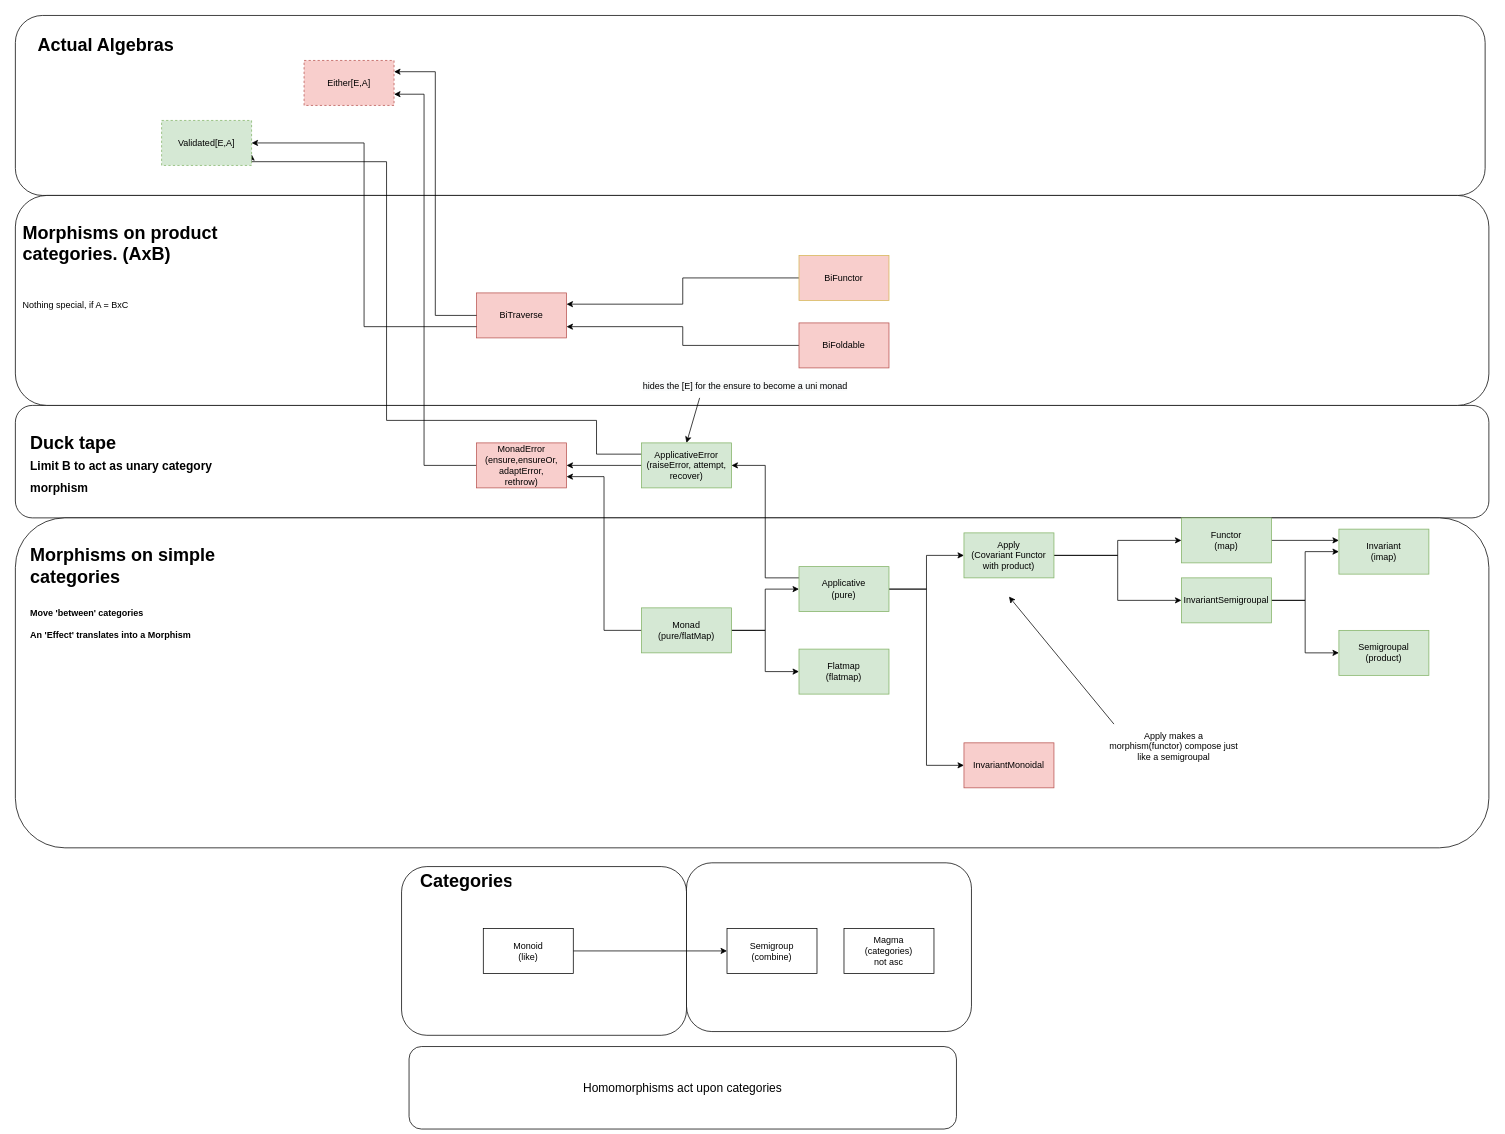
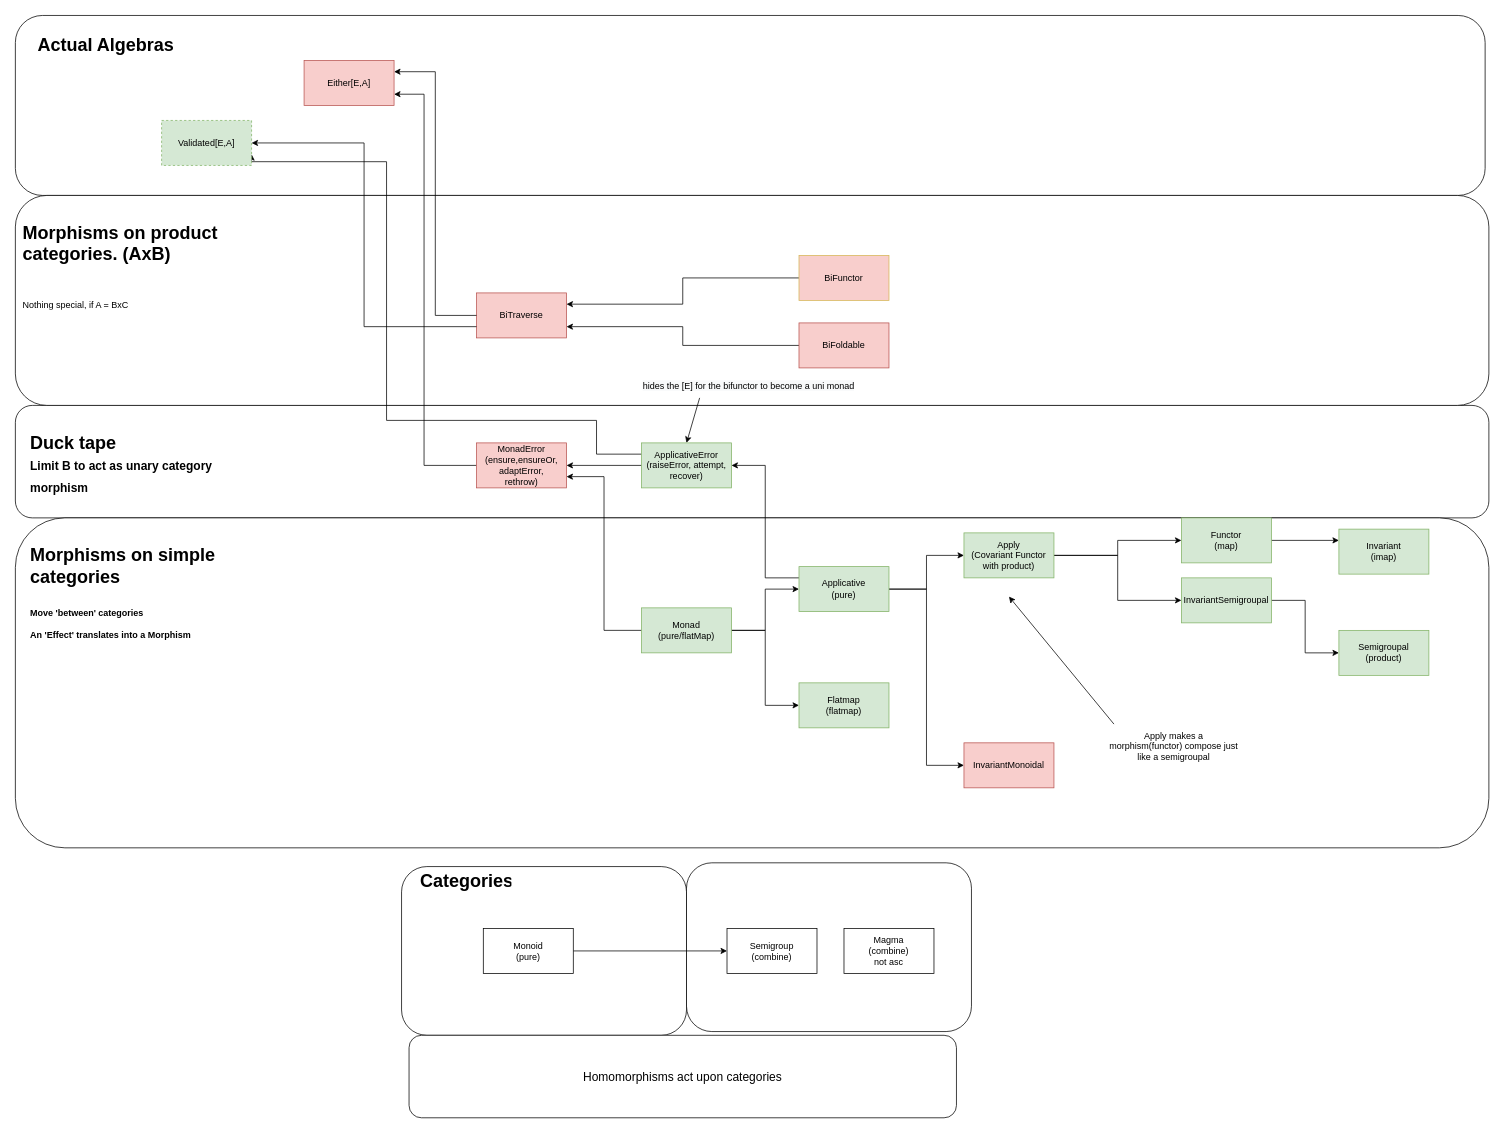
node "Either[E,A]": style dashed -> solid
node "hides the [E] for the ensure to become a uni monad": label "hides the [E] for the ensure to become a uni monad" -> "hides the [E] for the bifunctor to become a uni monad"
edge "InvariantSemigroupal" -> "Invariant (imap)": removed
node "Flatmap (flatmap)": moved (844, 672) -> (844, 705)
node "Monoid (like)": label "Monoid (like)" -> "Monoid (pure)"
node "Magma (categories) not asc": label "Magma (categories) not asc" -> "Magma (combine) not asc"
node "Homomorphisms act upon categories": moved (683, 1088) -> (683, 1077)
